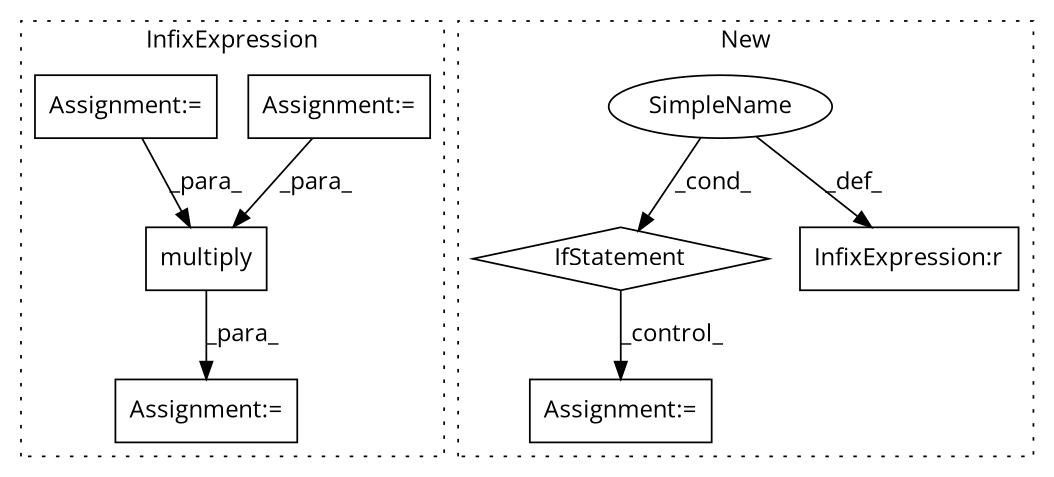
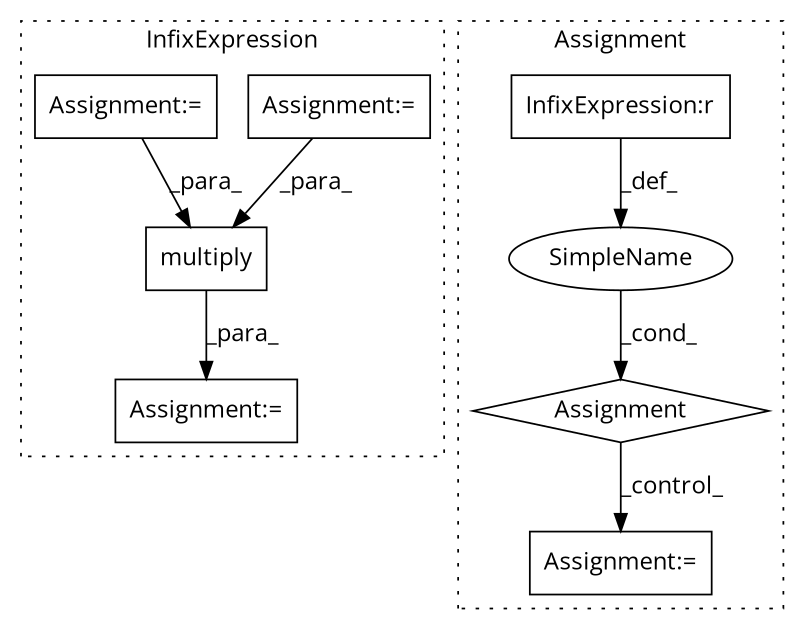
cluster "New": label "New" -> "Assignment"
edge "SimpleName" -> "InfixExpression:r": reversed
node "IfStatement": label "IfStatement" -> "Assignment"
